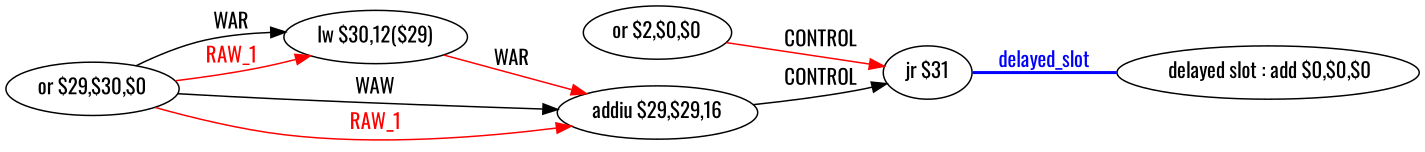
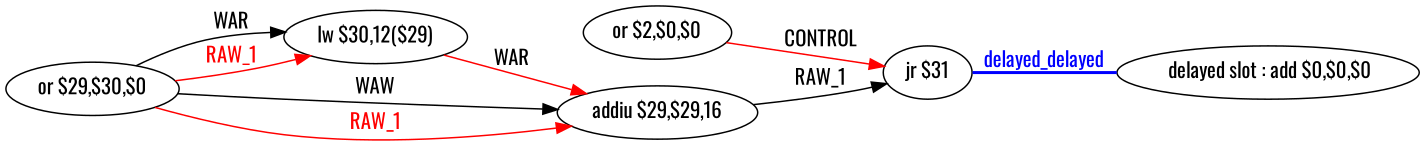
edge "jr $31" -- "delayed slot : add $0,$0,$0": label "delayed_slot" -> "delayed_delayed"
edge "addiu $29,$29,16" -> "jr $31": label "CONTROL" -> "RAW_1"
